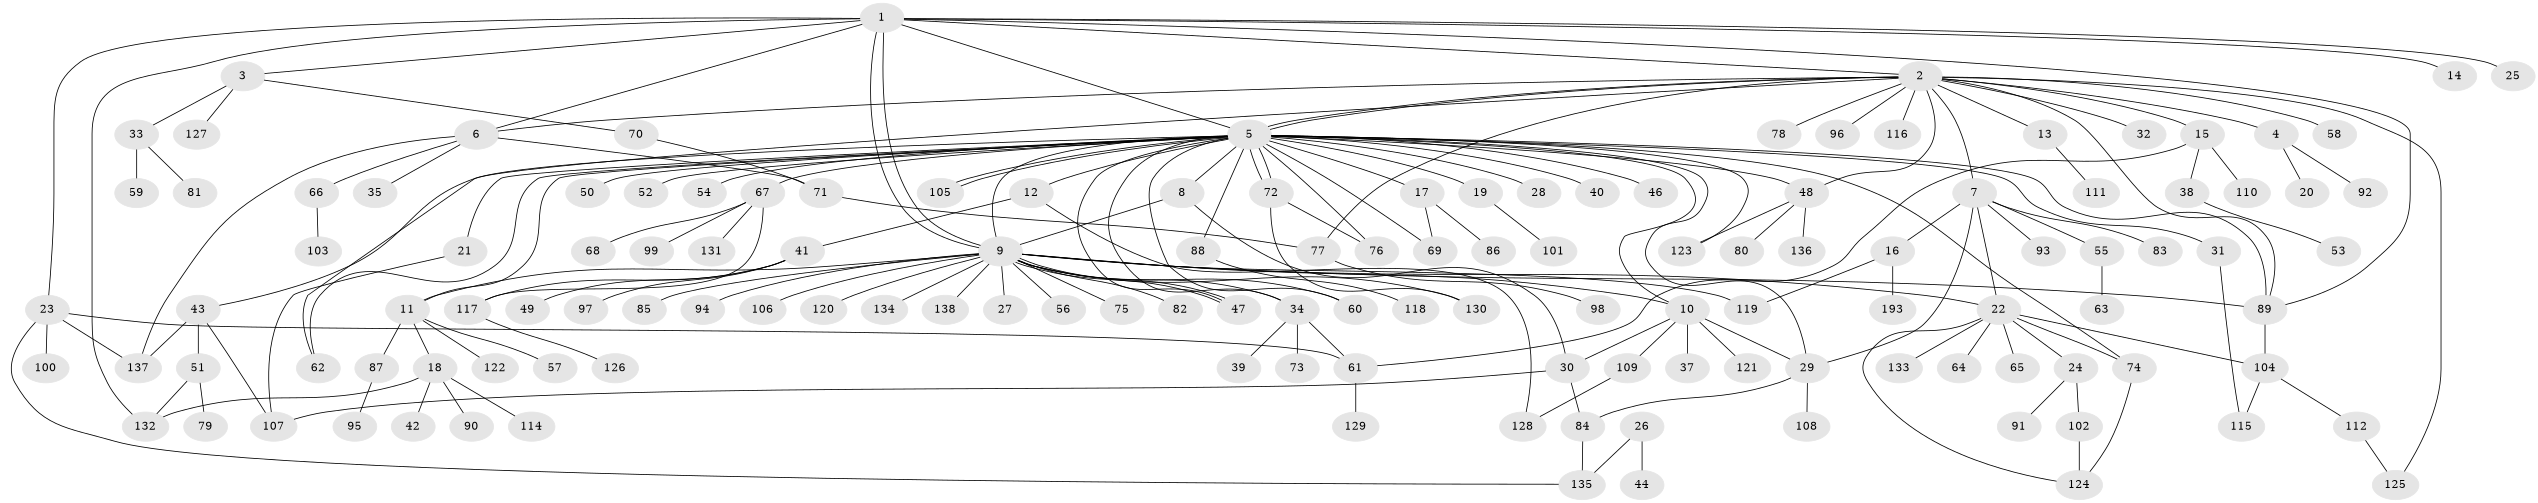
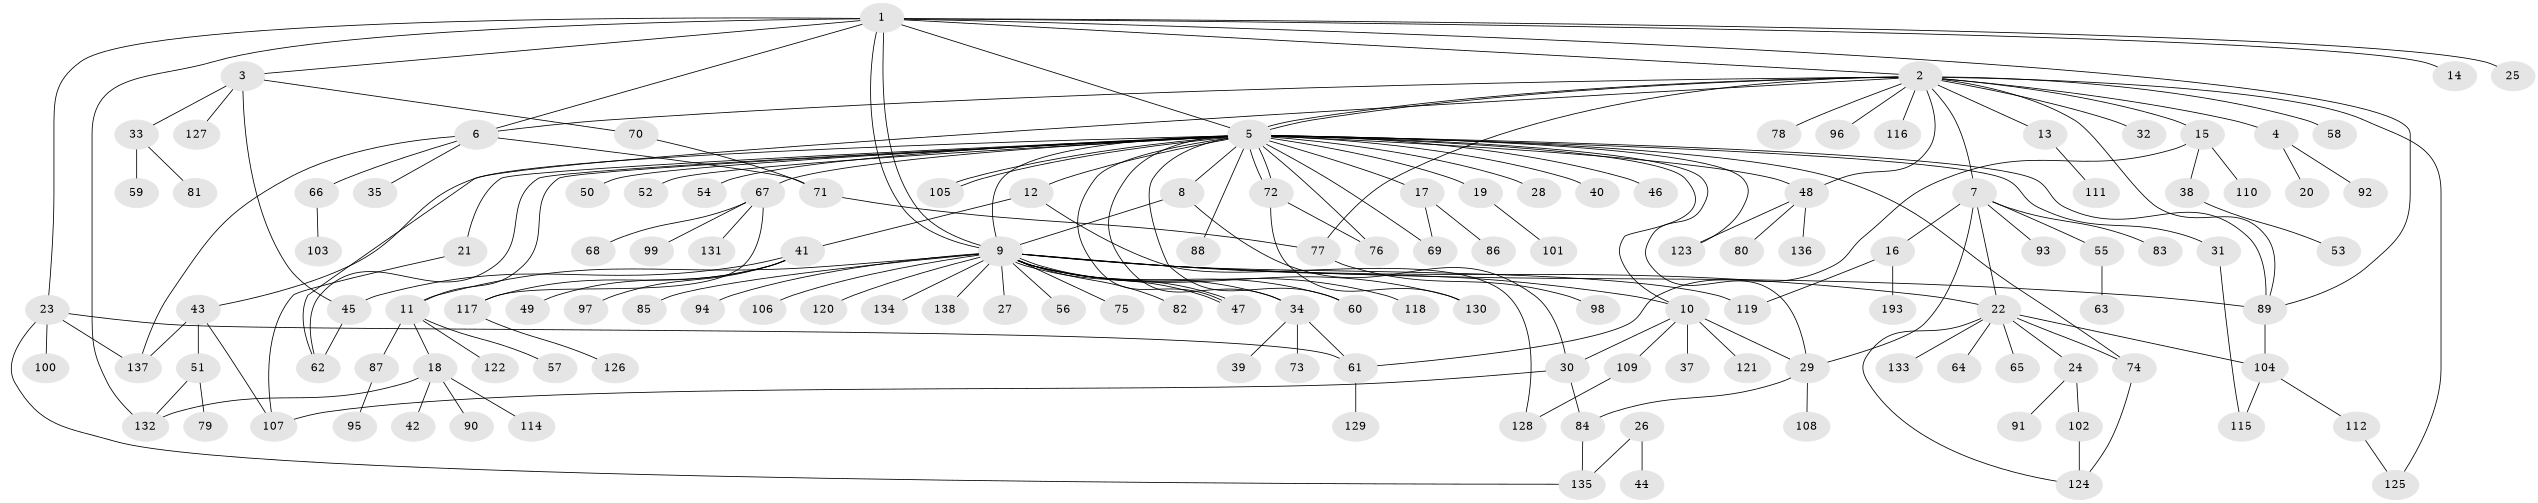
edge "88" -- "118": now "9" -- "118"
node "45": added
